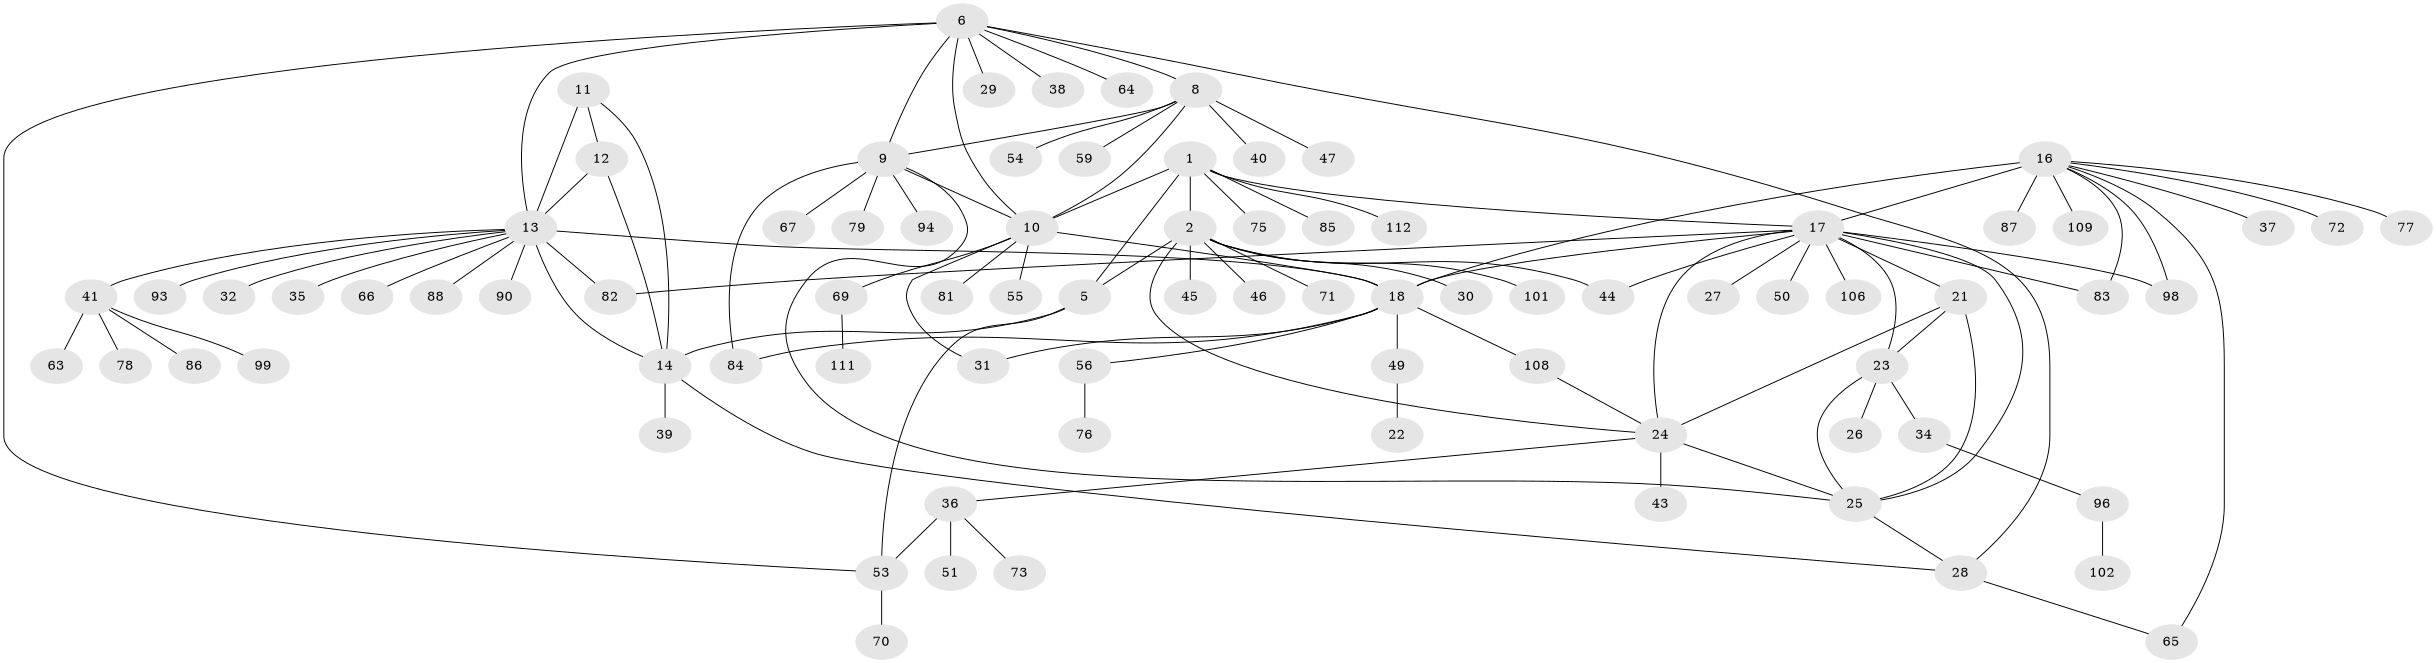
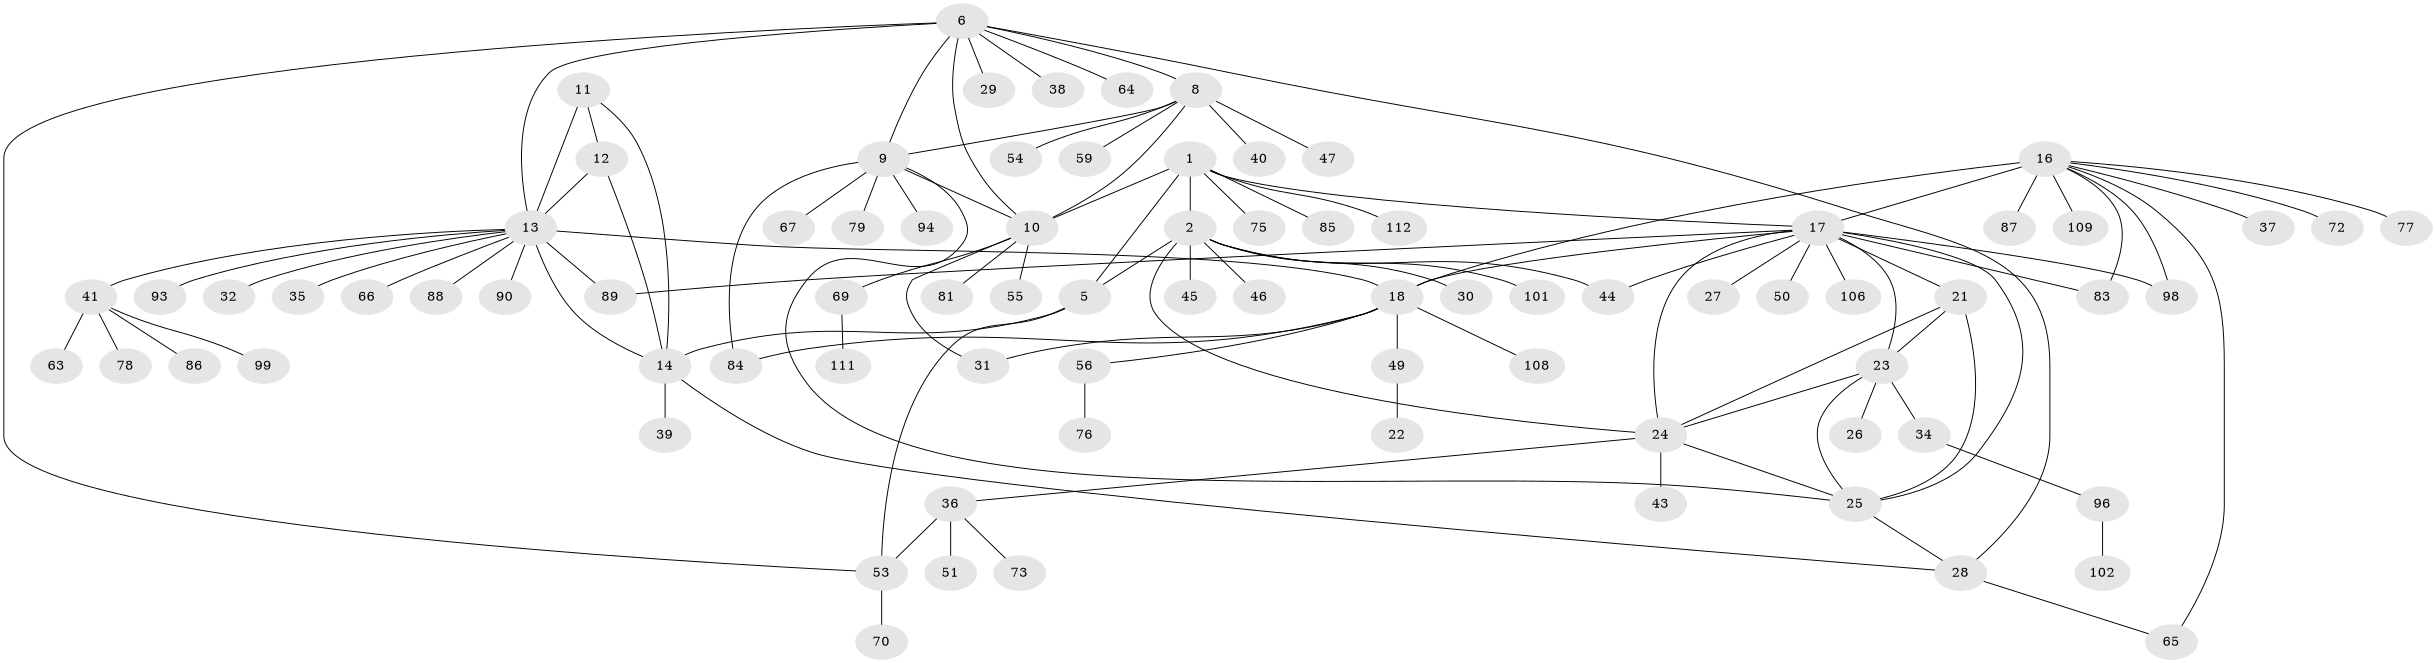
edge "10" -- "18": removed
node "82": label "82" -> "89"
node "71": removed
edge "108" -- "24": now "23" -- "24"
